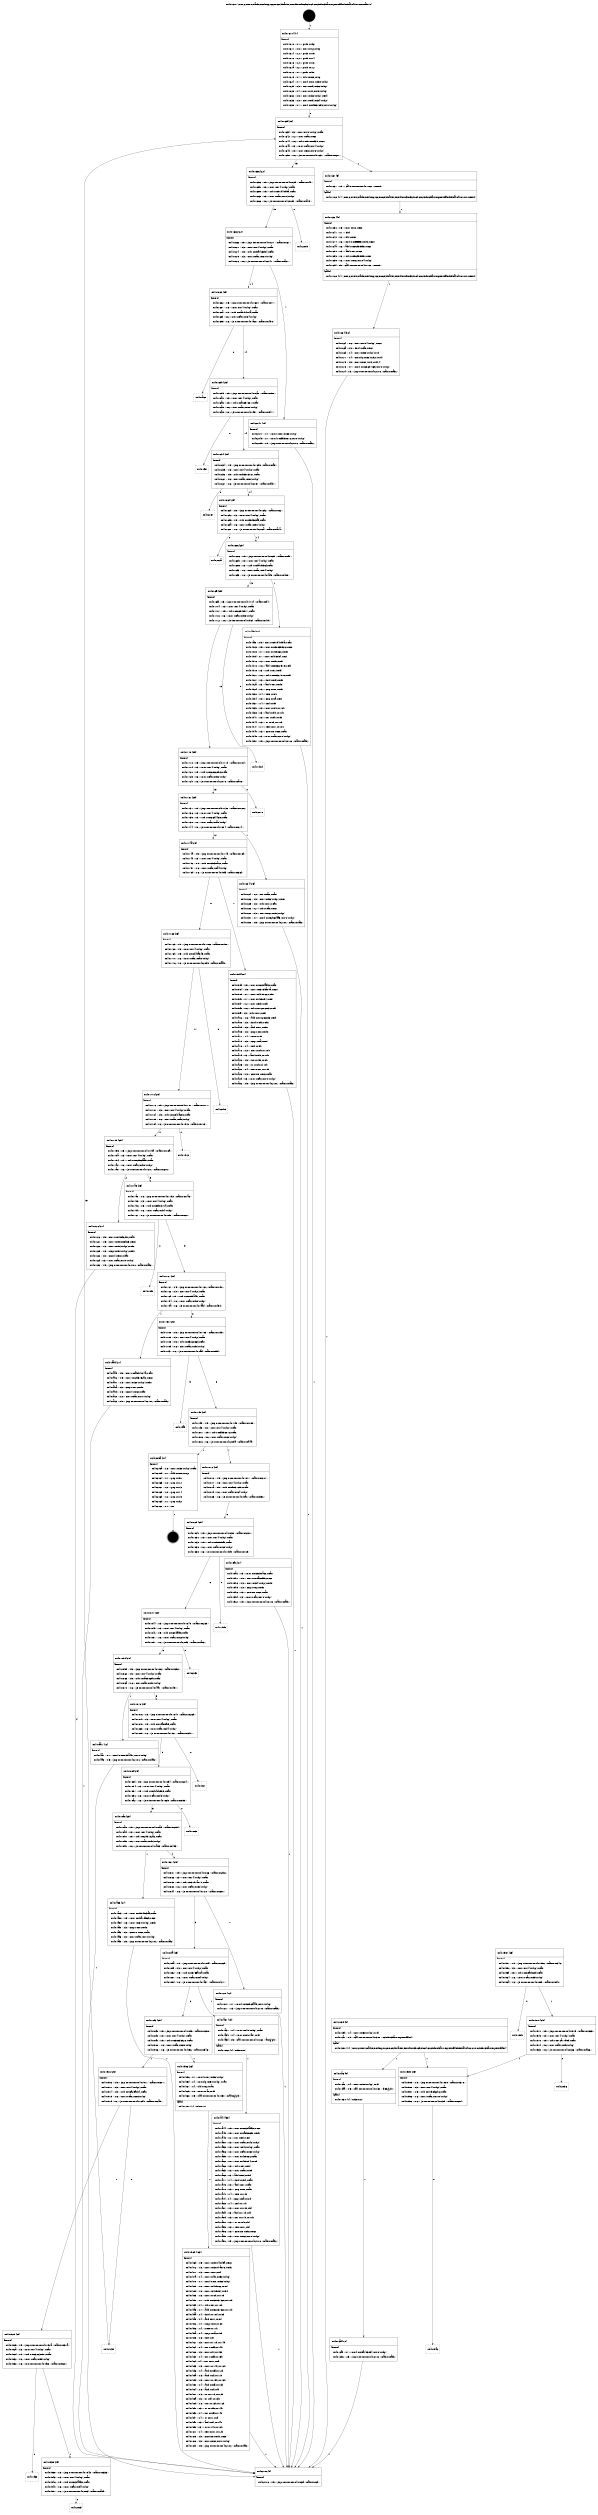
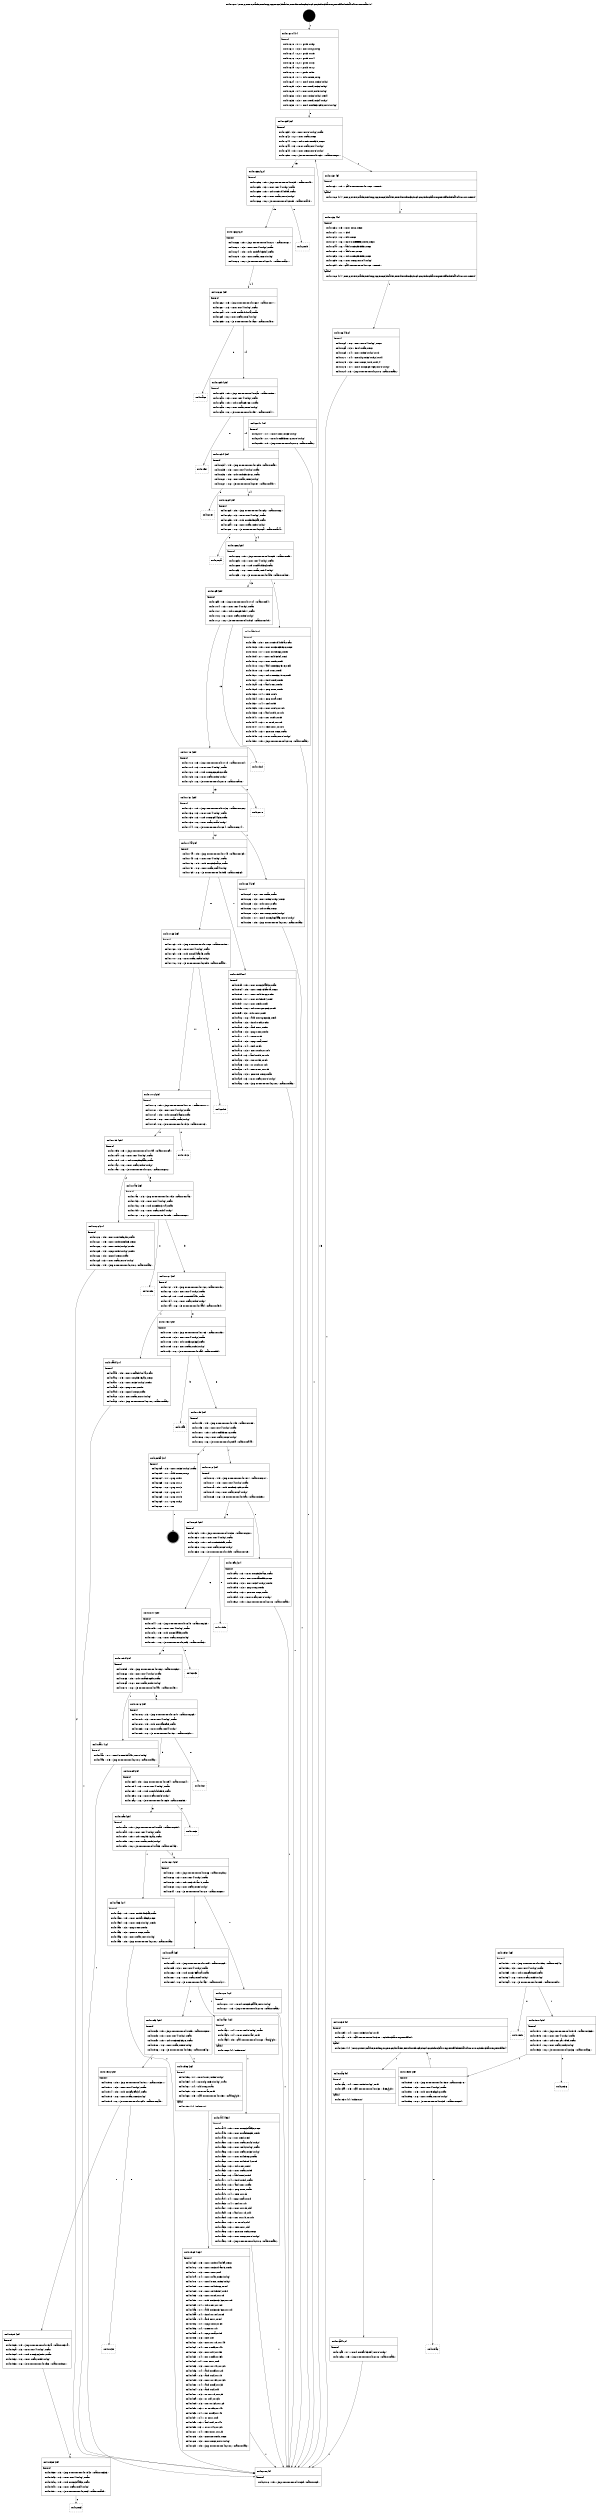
edge "0x40166c [22]" -> "0x402047 [19]": removed, label "1"
edge "0x401cbb" -> "0x40163f [23]": now "0x40210c [5]" -> "0x40163f [23]"
edge "0x401812 [25]" -> "0x4019ac [27]": added, label "1"
edge "0x401c9d [9]" -> "0x401989 [25]": reversed
node "0x401f38": removed
